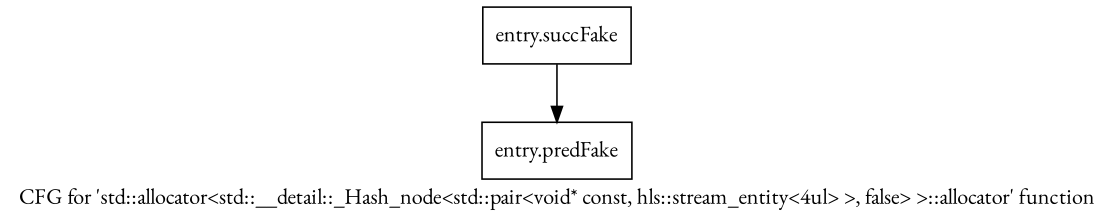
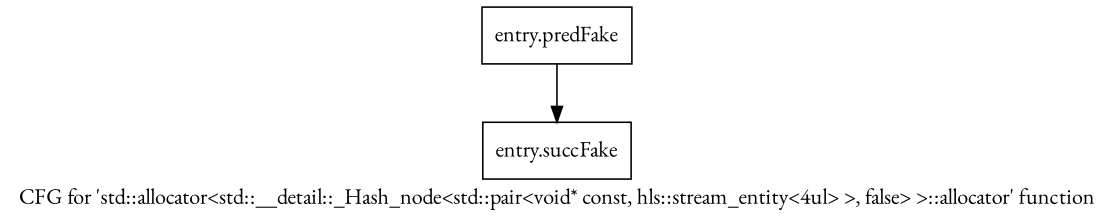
edge "entry.succFake" -> "entry.predFake": reversed
